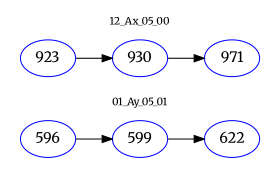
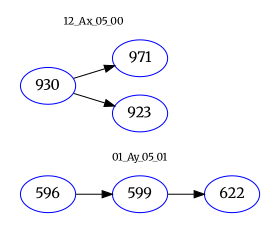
edge "923" -> "930": reversed
